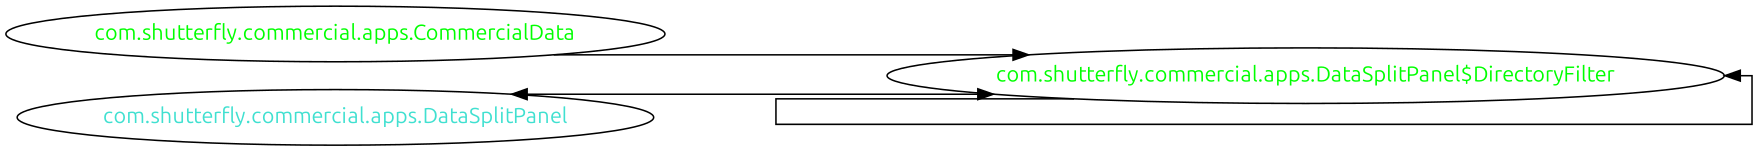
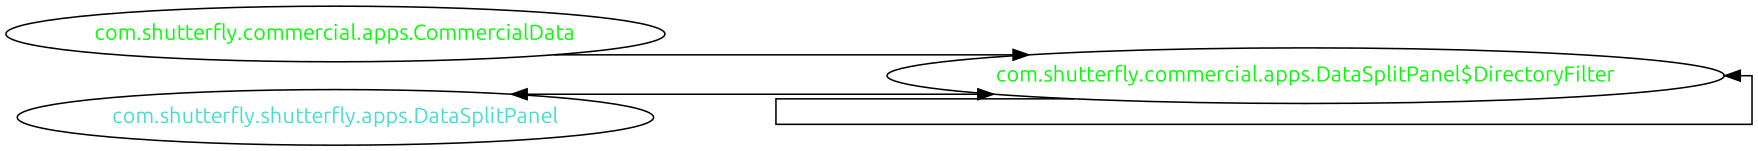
node "com.shutterfly.commercial.apps.DataSplitPanel": label "com.shutterfly.commercial.apps.DataSplitPanel" -> "com.shutterfly.shutterfly.apps.DataSplitPanel"
